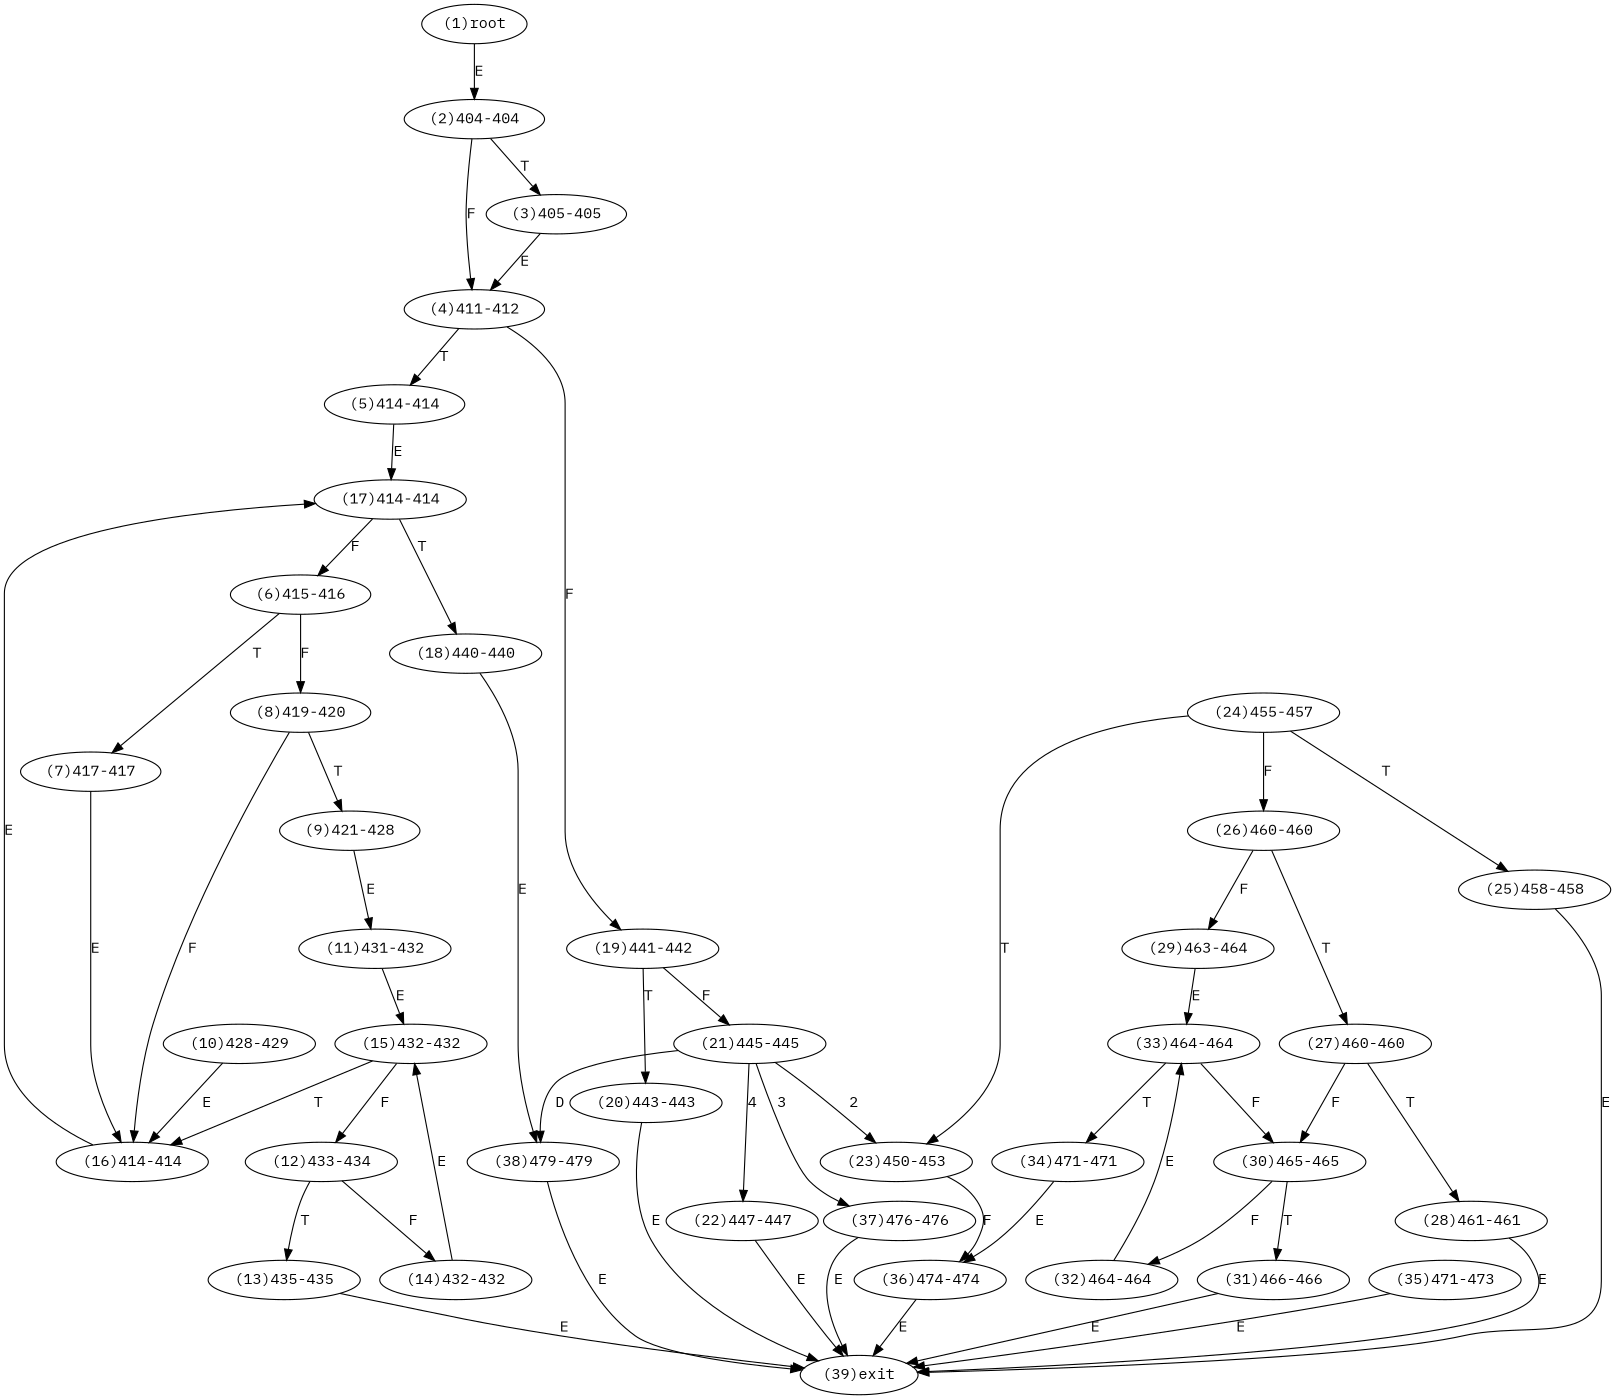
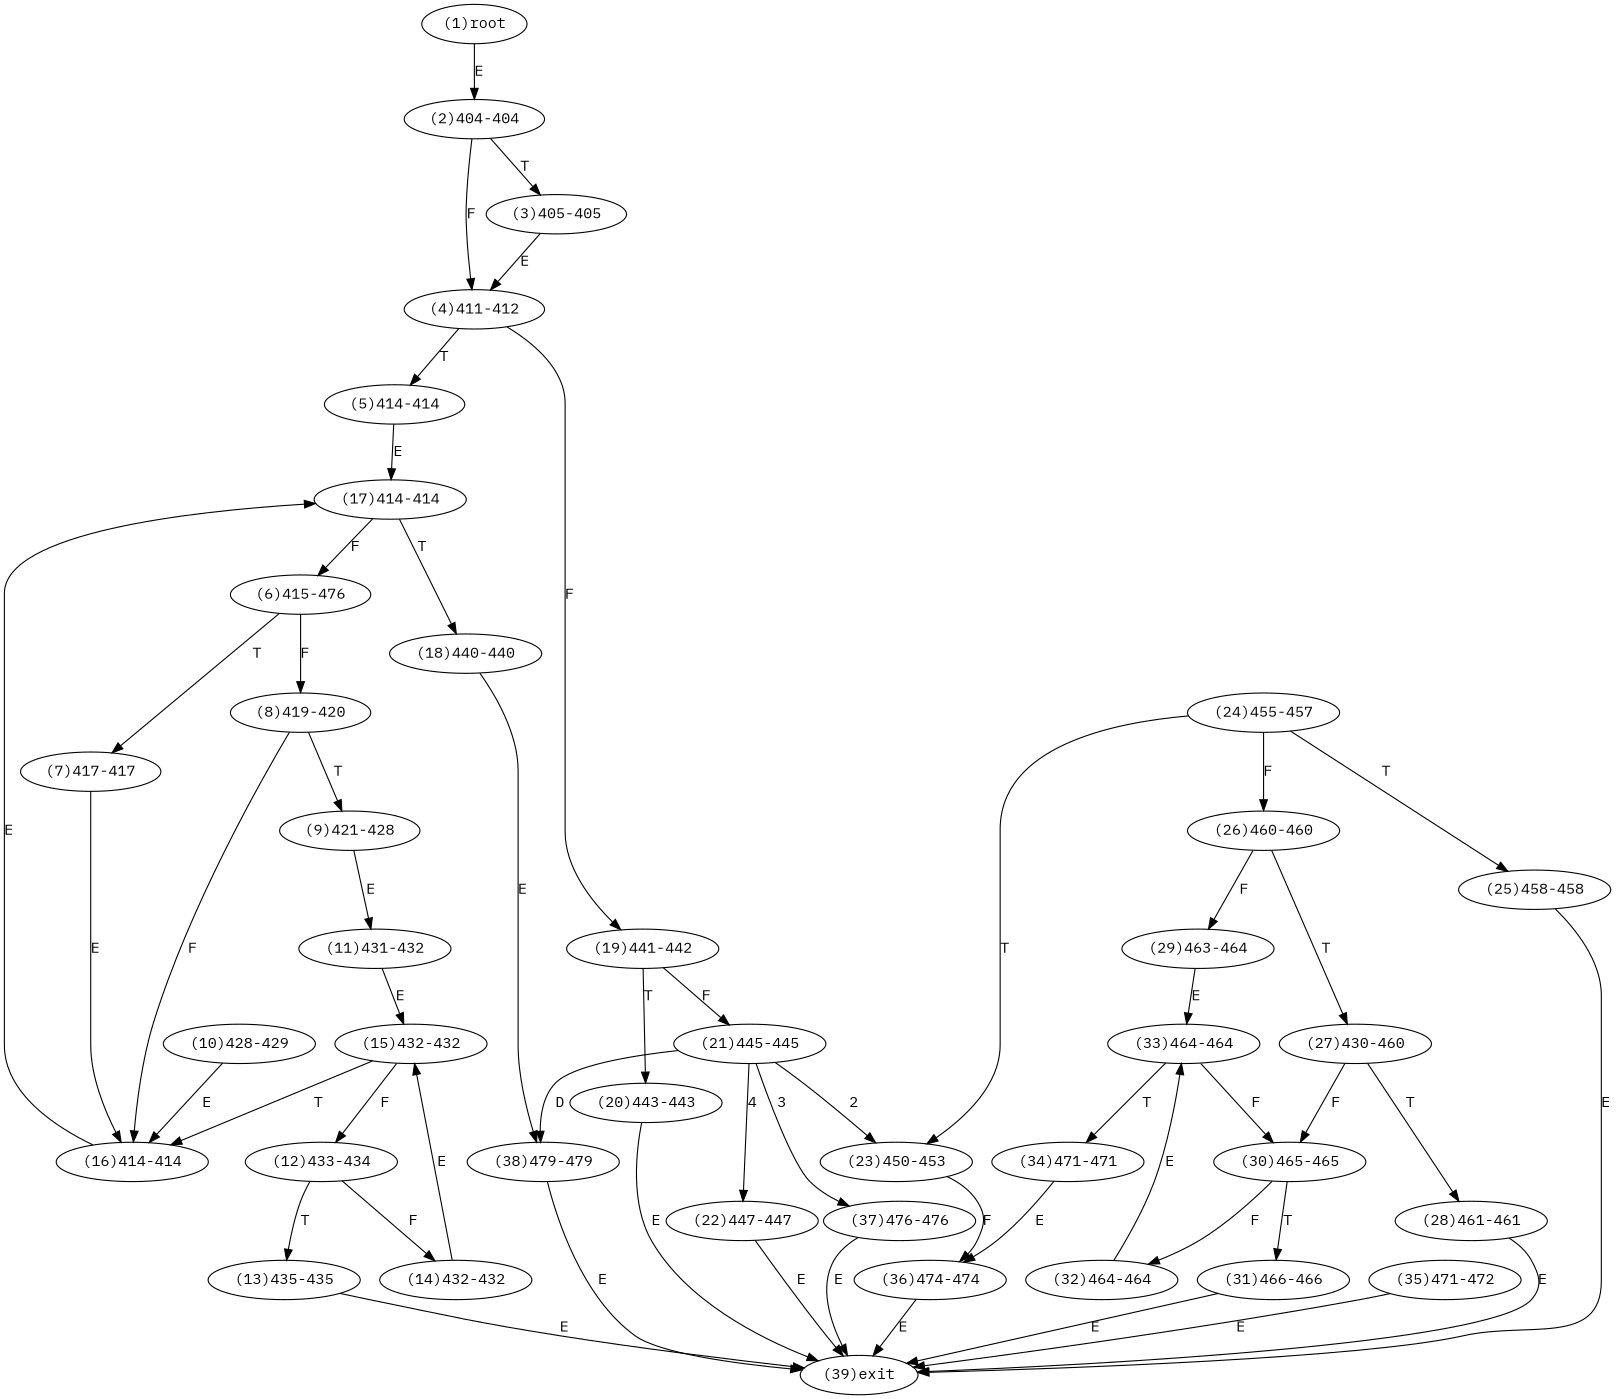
node "(6)415-416": label "(6)415-416" -> "(6)415-476"
node "(27)460-460": label "(27)460-460" -> "(27)430-460"
node "(35)471-473": label "(35)471-473" -> "(35)471-472"
